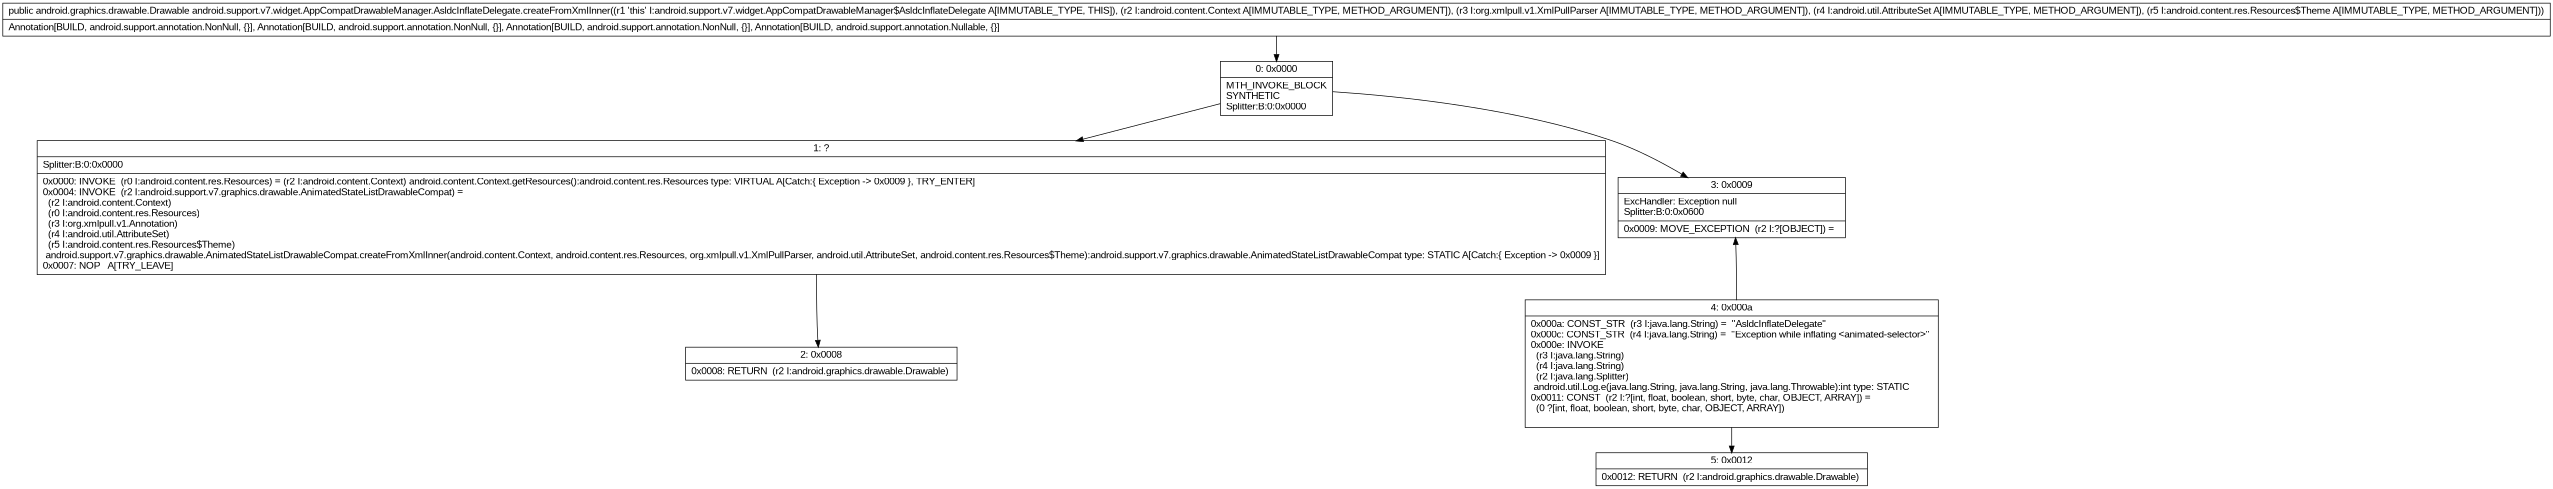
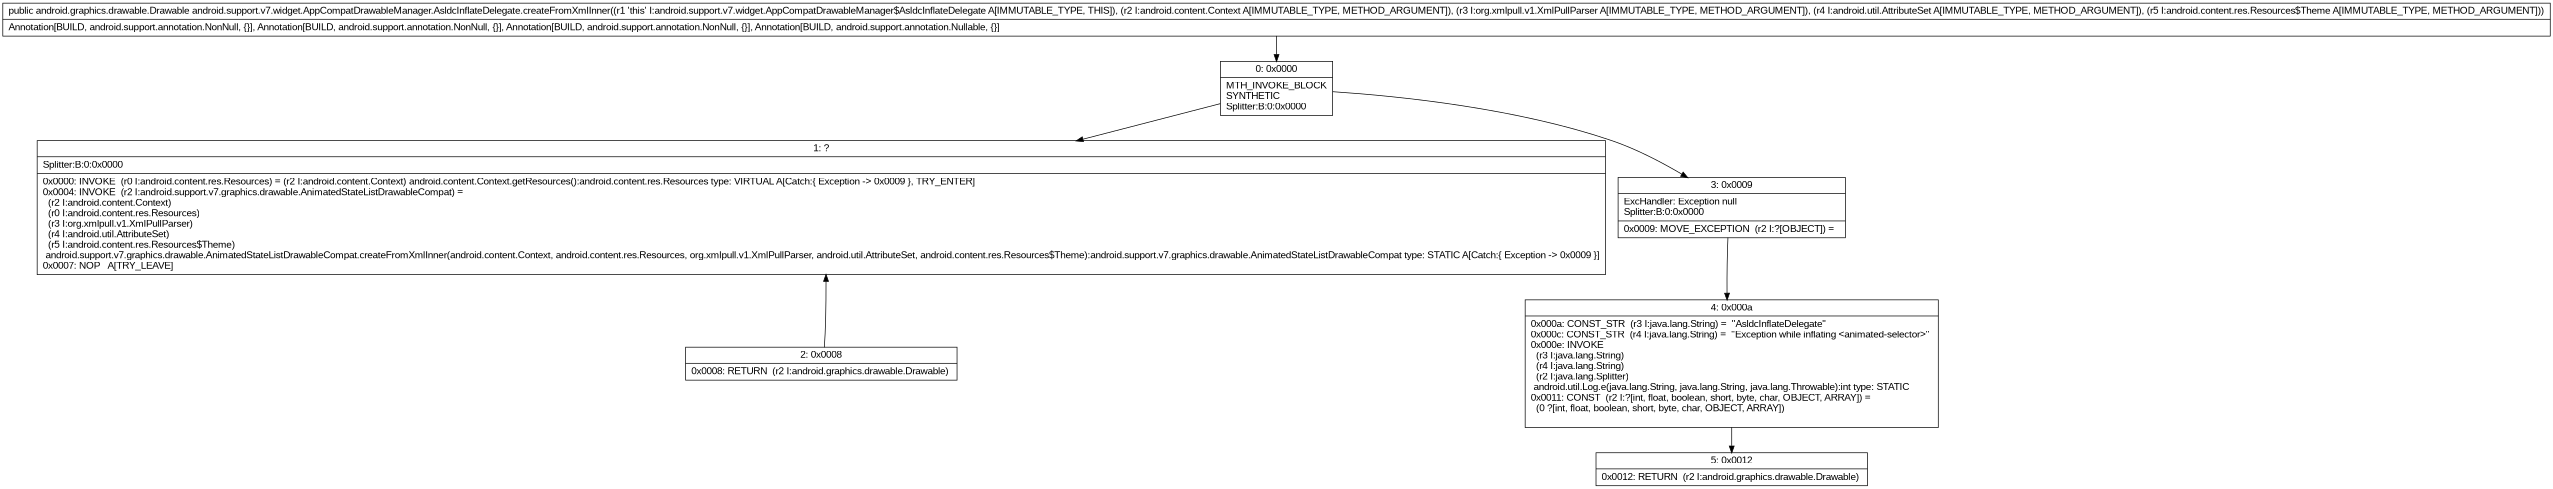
node "3: 0x0009": text "Splitter:B:0:0x0600" -> "Splitter:B:0:0x0000"
node "1: ?": text "(r3 I:org.xmlpull.v1.Annotation)" -> "(r3 I:org.xmlpull.v1.XmlPullParser)"
edge "4: 0x000a" -> "3: 0x0009": reversed
edge "1: ?" -> "2: 0x0008": reversed
